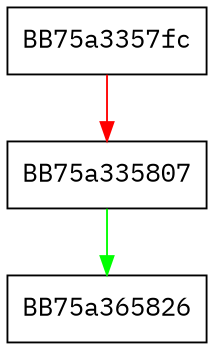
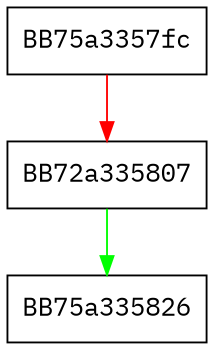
node "BB75a335807": label "BB75a335807" -> "BB72a335807"
node "BB75a365826": label "BB75a365826" -> "BB75a335826"
